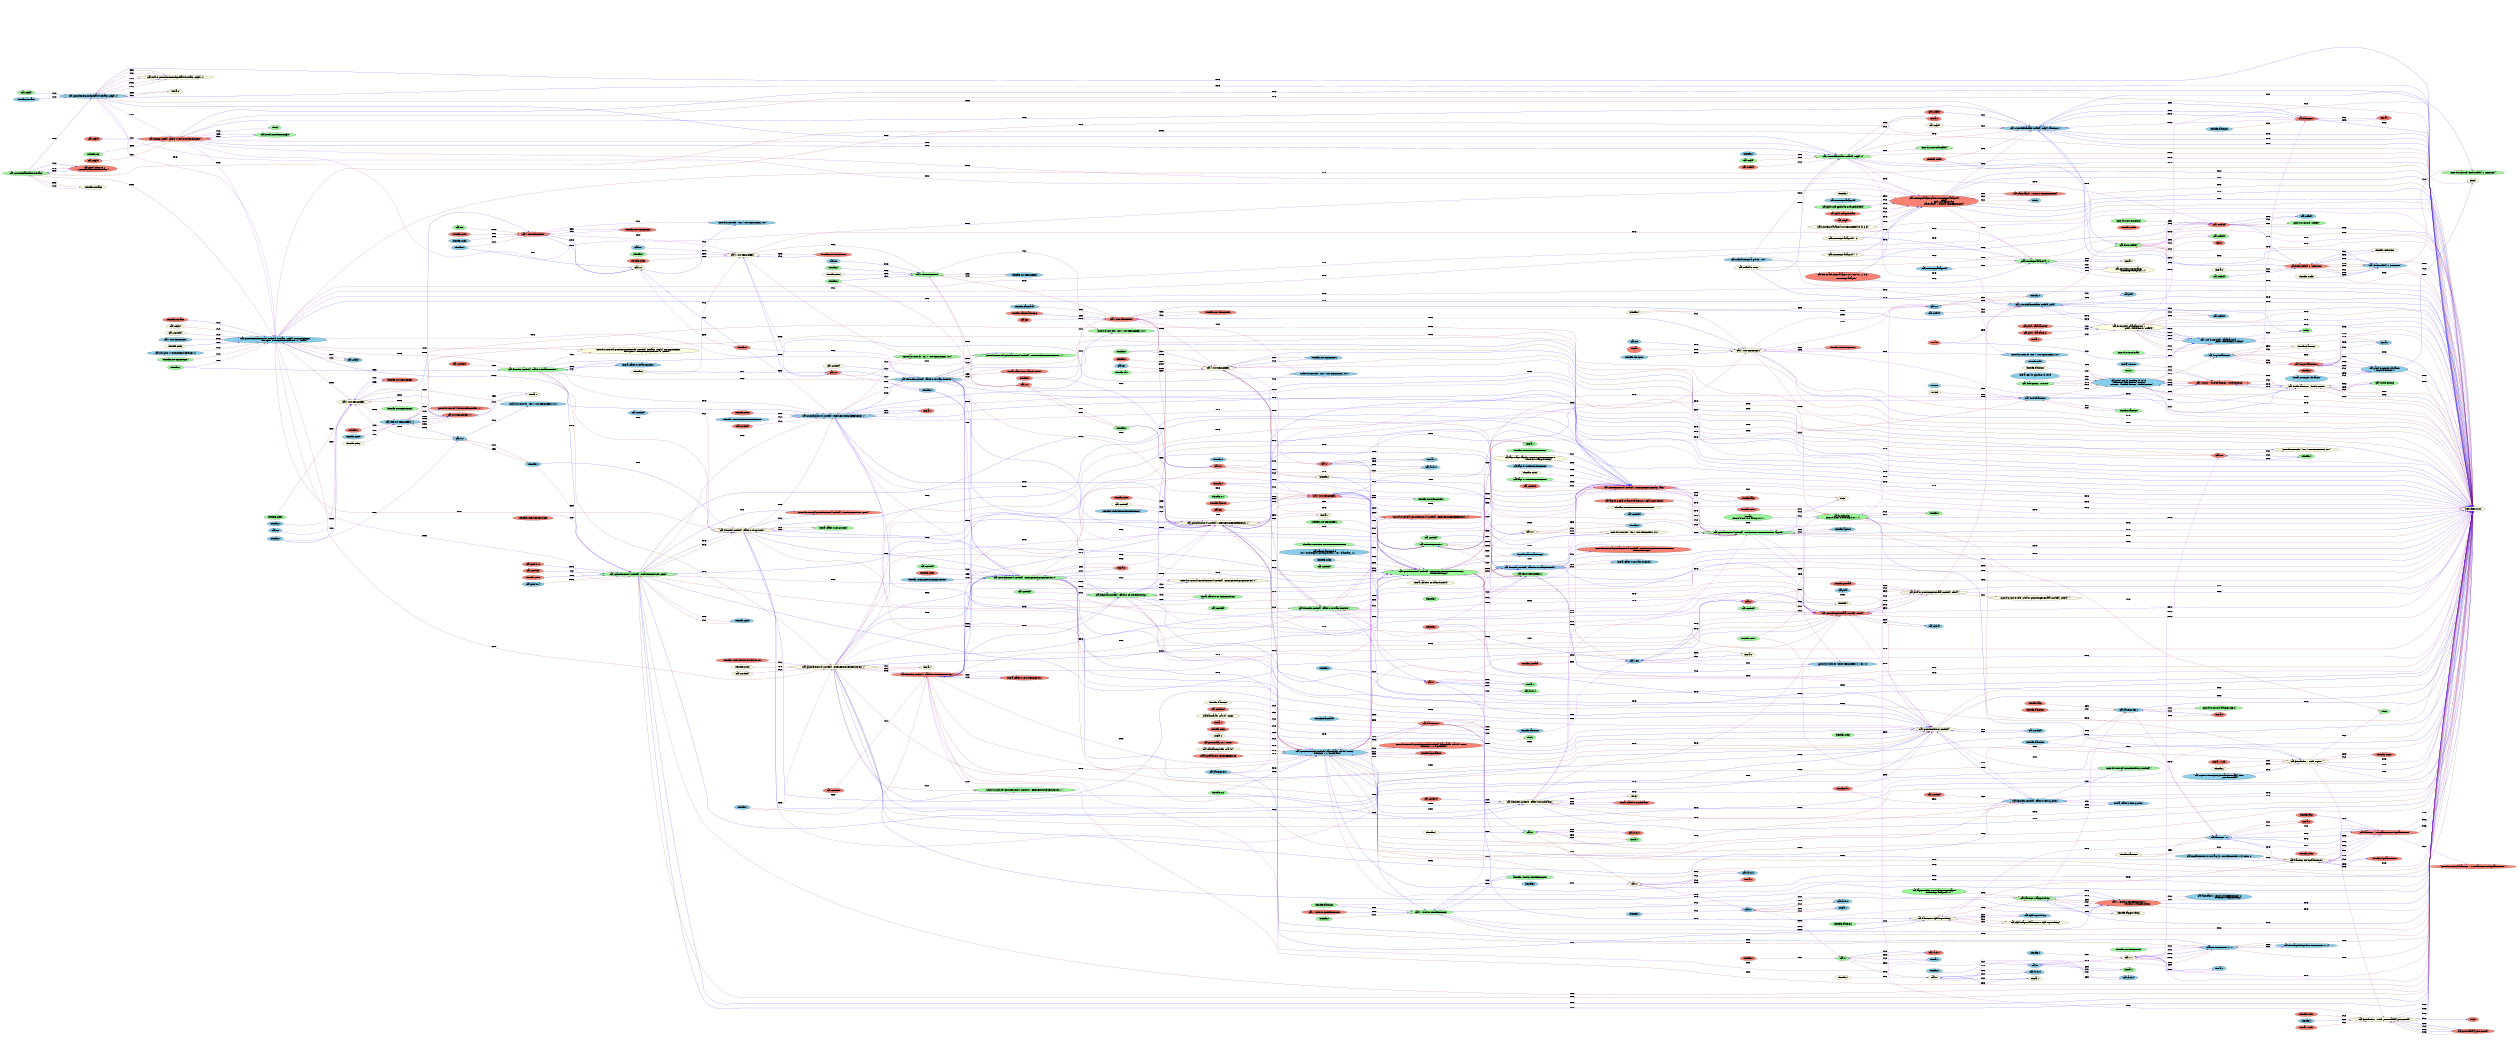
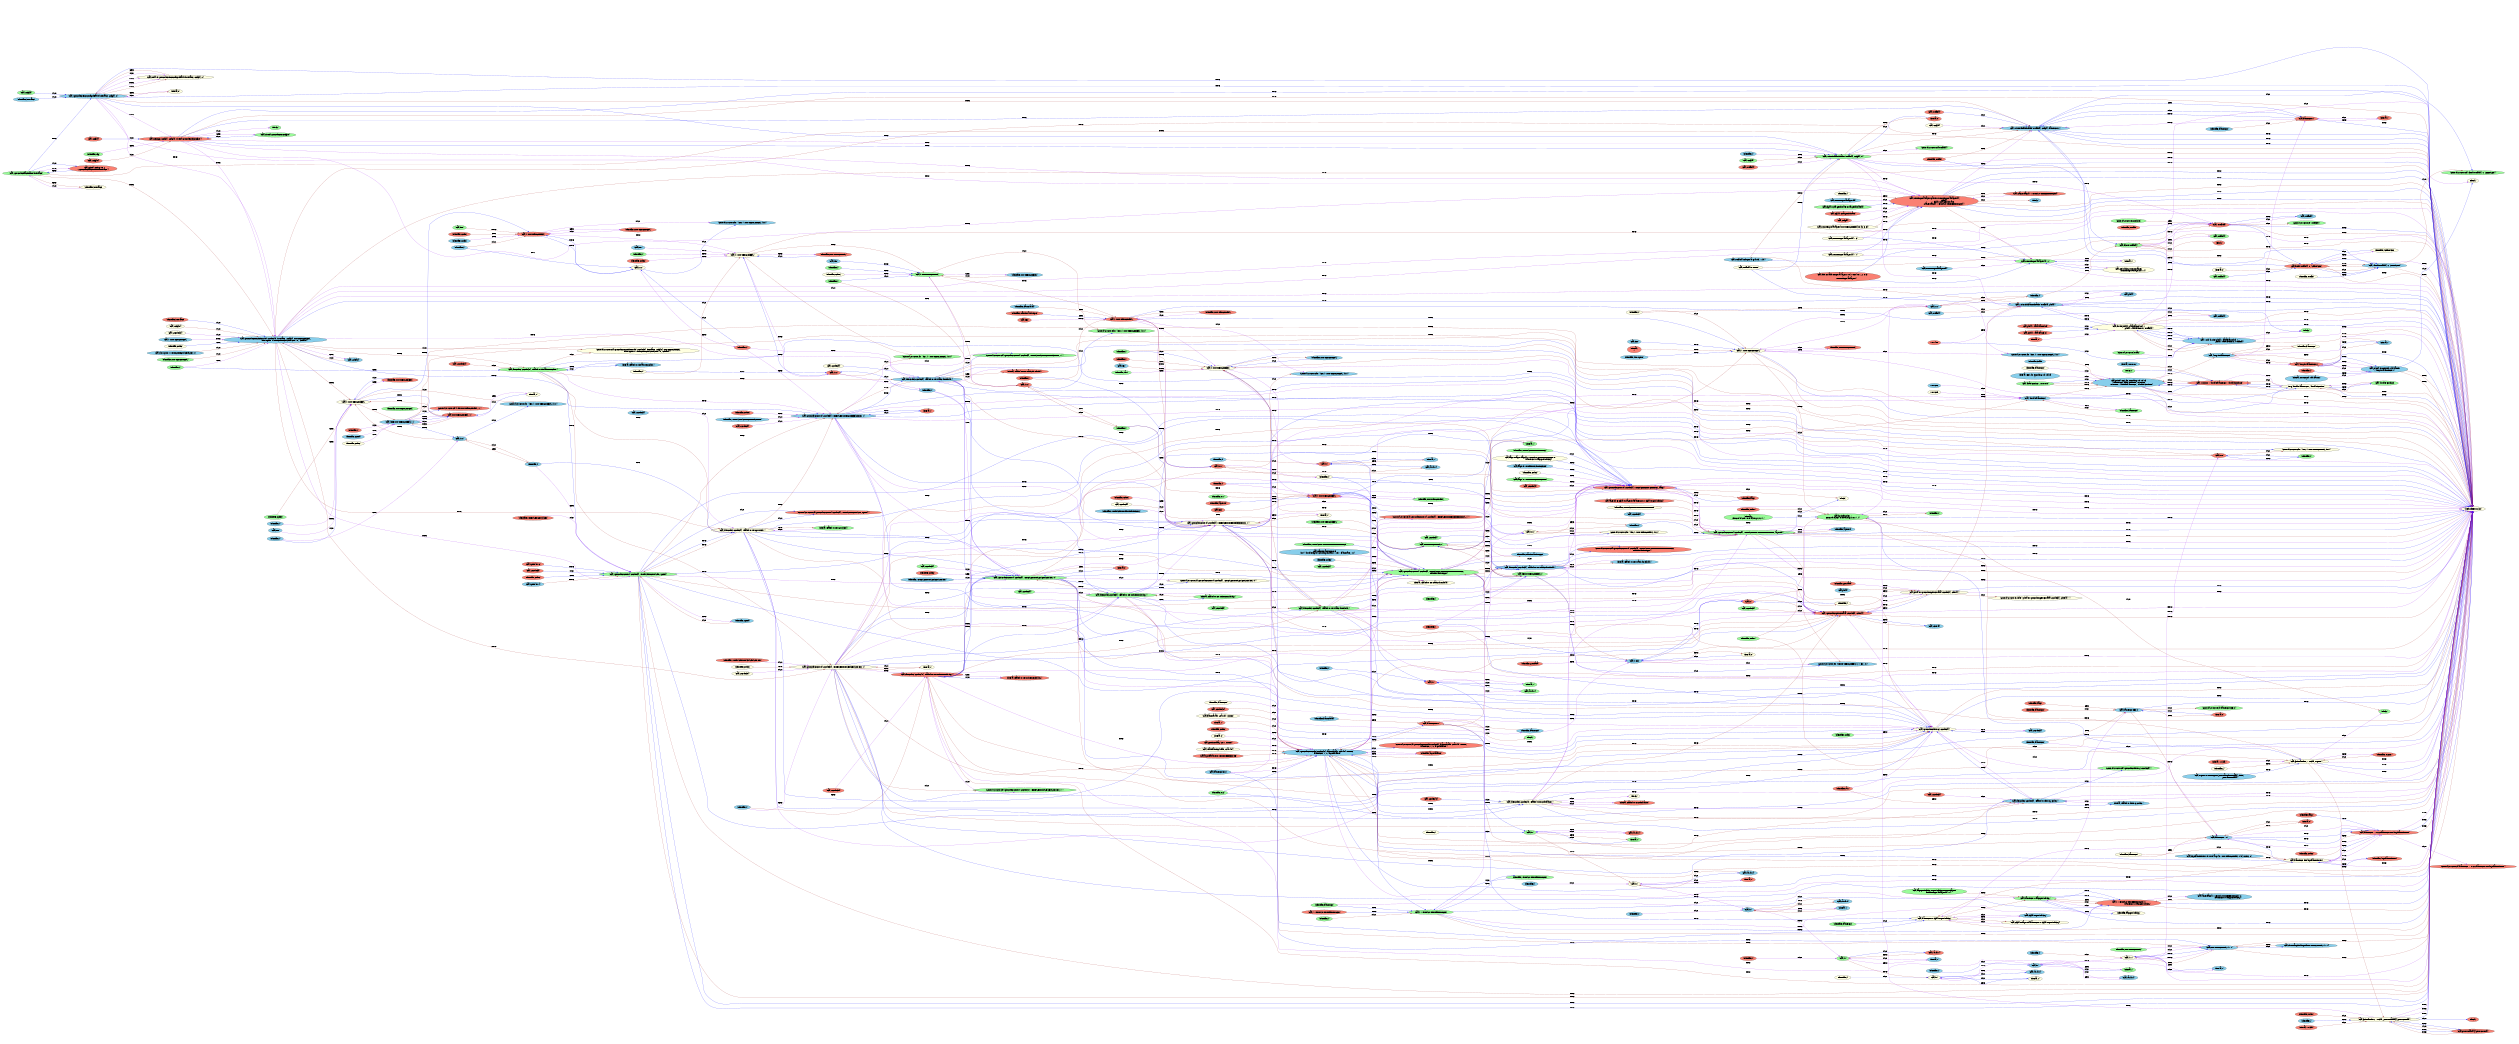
node "(Call,(double)frame_cnt / (double)cx_time)": label "(Call,(double)frame_cnt / (double)cx_time)" -> "(Avg,(double)frame_cnt / (double)cx_time)"
